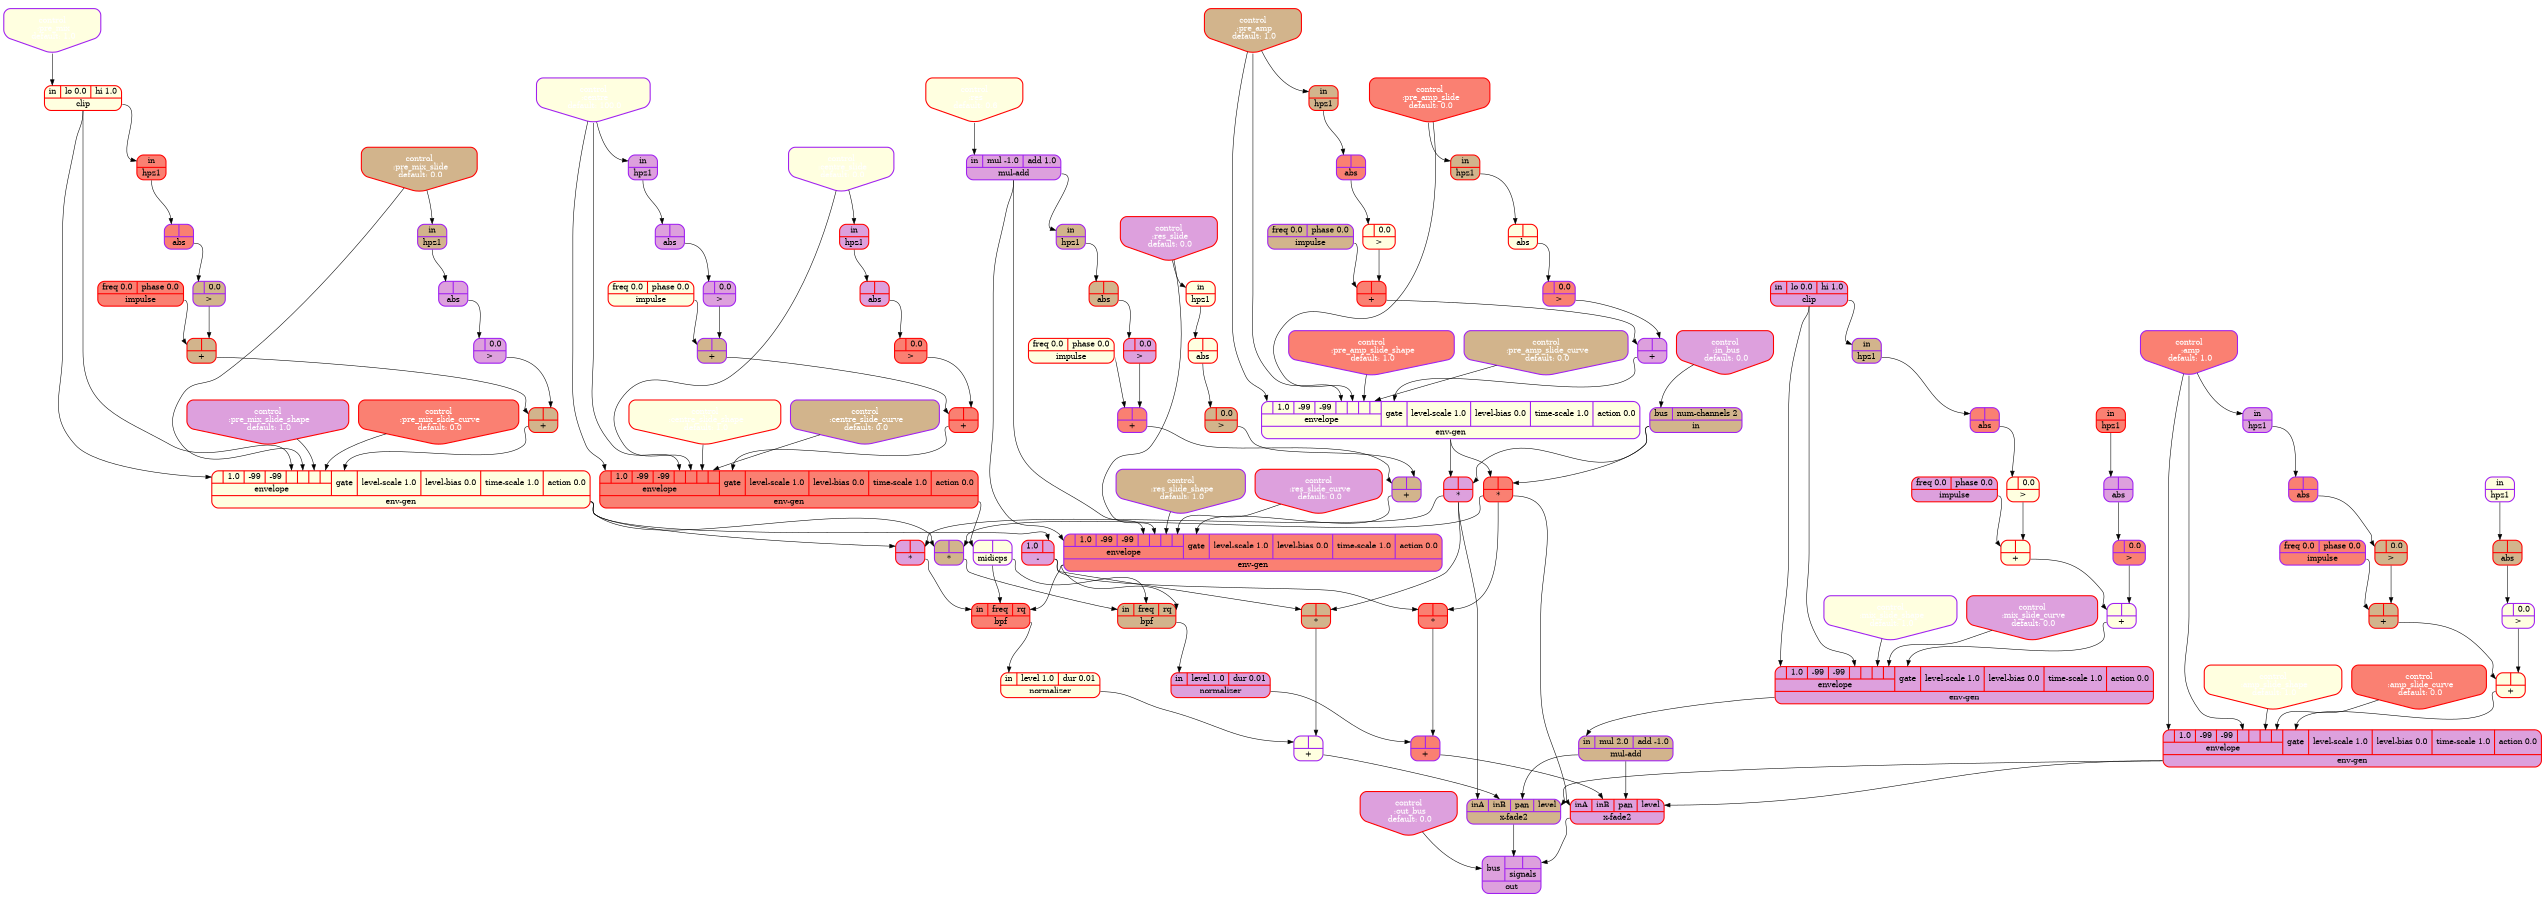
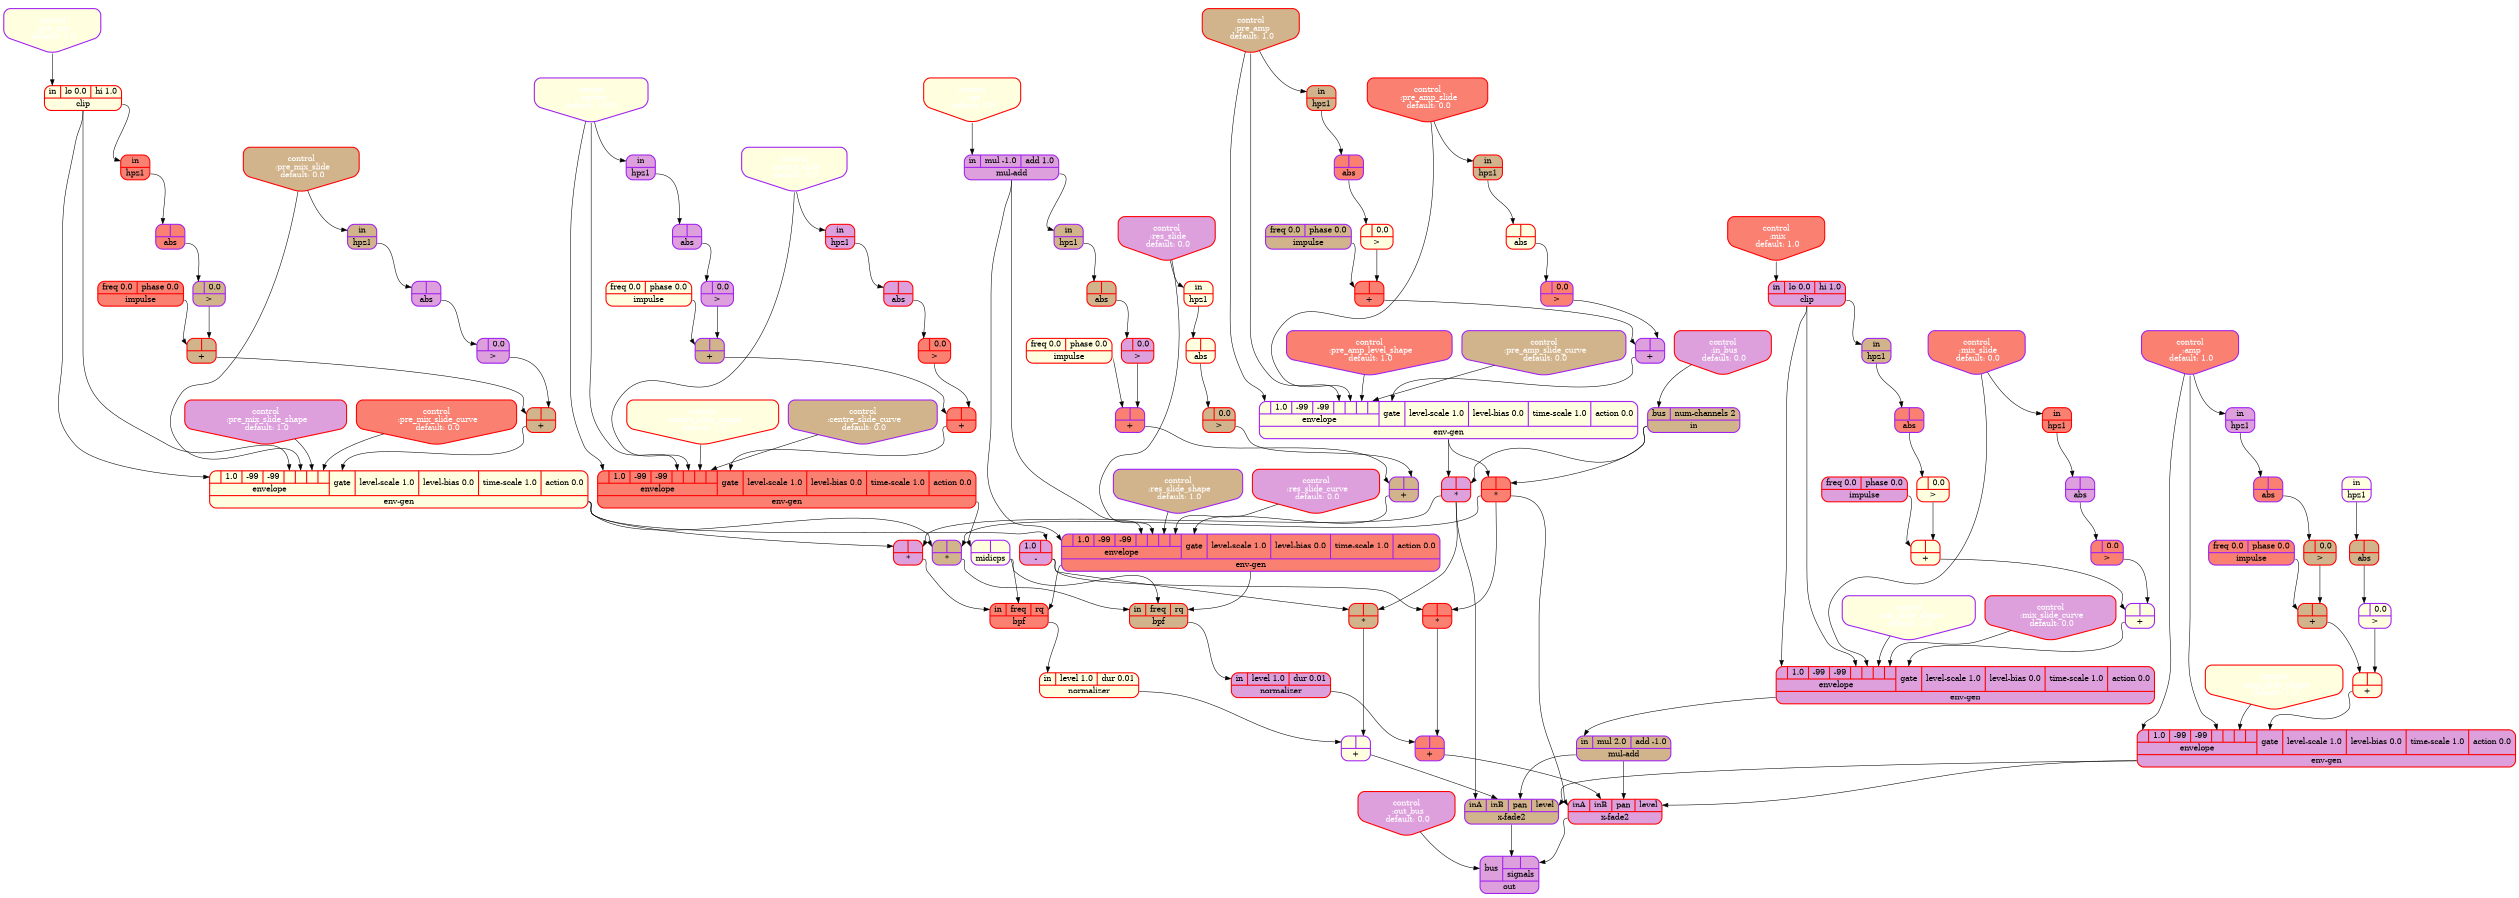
node "control :mix default: 1.0": added
node "control :pre_amp_slide_shape default: 1.0": label "control :pre_amp_slide_shape default: 1.0" -> "control :pre_amp_level_shape default: 1.0"
node "control :mix_slide default: 0.0": added
node "control :amp_slide_curve default: 0.0": removed
